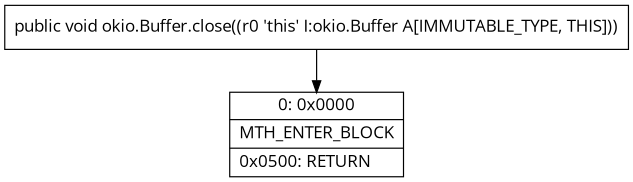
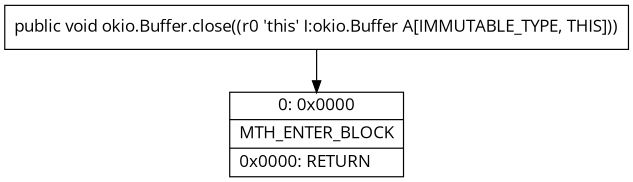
node "0: 0x0000": text "0x0500: RETURN" -> "0x0000: RETURN"
